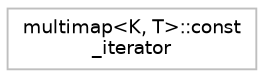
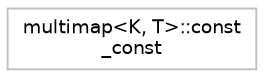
node "multimap<K, T>::const _iterator": label "multimap<K, T>::const _iterator" -> "multimap<K, T>::const _const"
